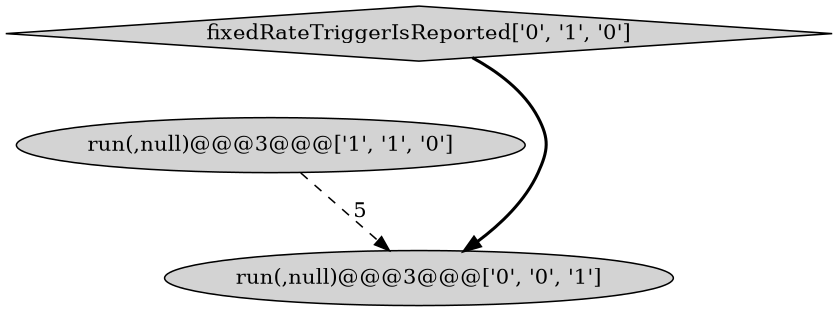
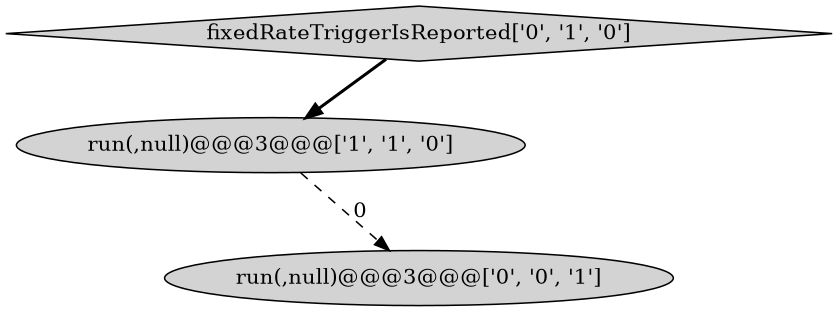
edge "fixedRateTriggerIsReported['0', '1', '0']" -> "run(,null)@@@3@@@['0', '0', '1']": now "fixedRateTriggerIsReported['0', '1', '0']" -> "run(,null)@@@3@@@['1', '1', '0']"
edge "run(,null)@@@3@@@['1', '1', '0']" -> "run(,null)@@@3@@@['0', '0', '1']": label "5" -> "0"
